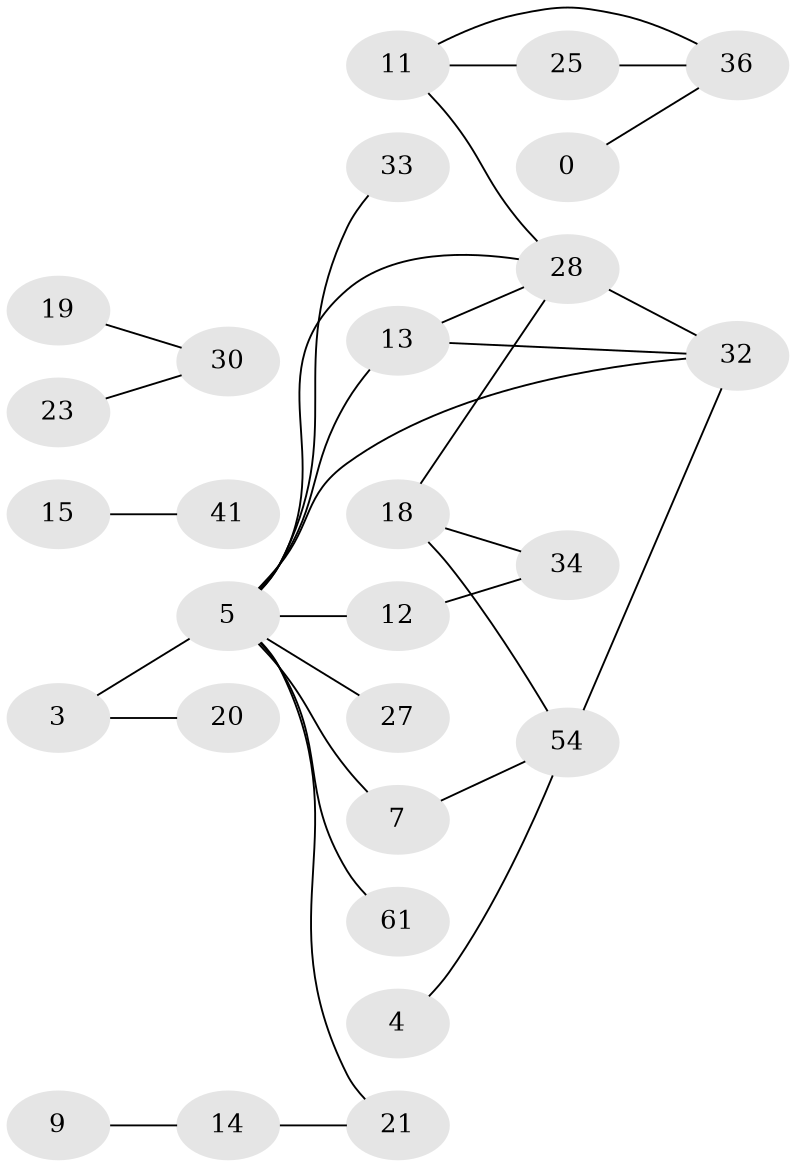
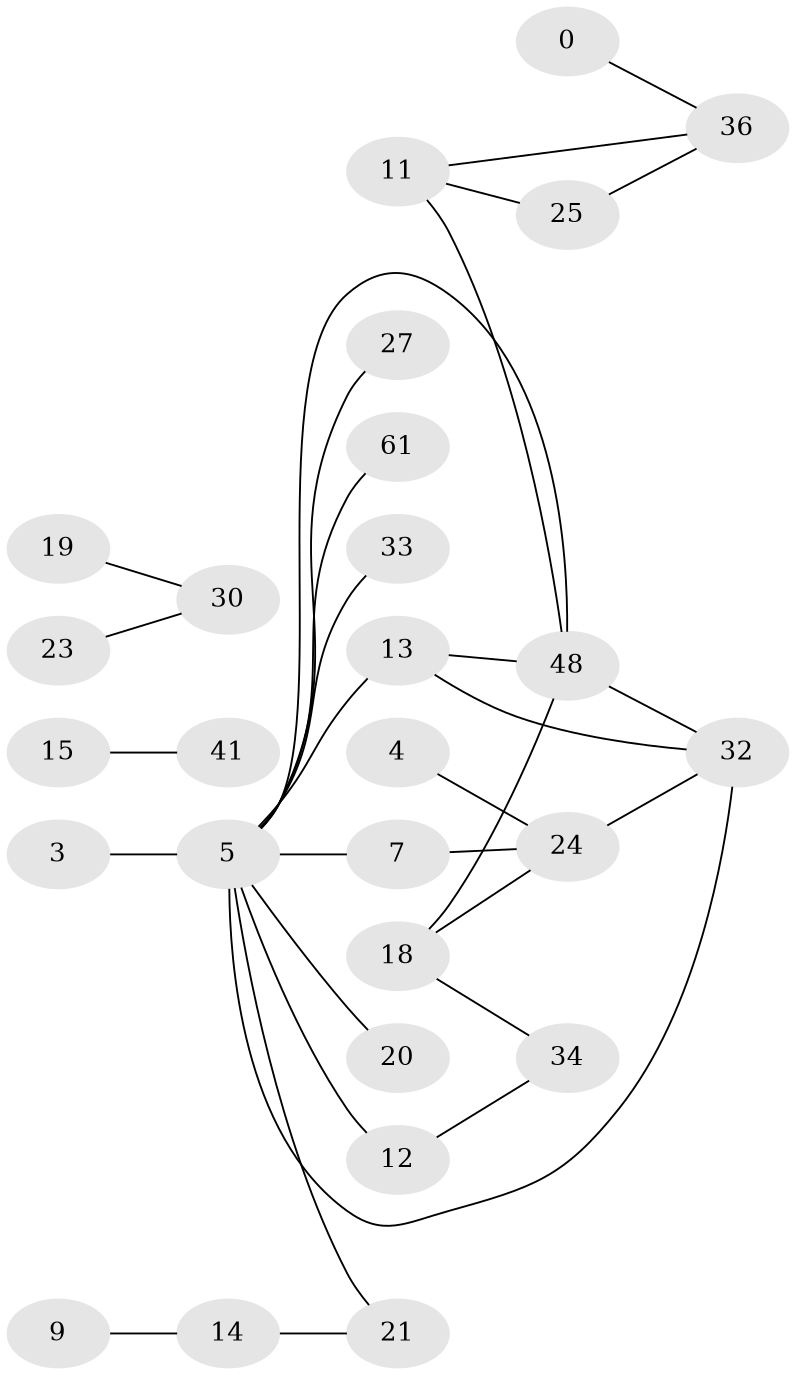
node "28": label "28" -> "48"
edge "3" -- "20": now "5" -- "20"
node "54": label "54" -> "24"
